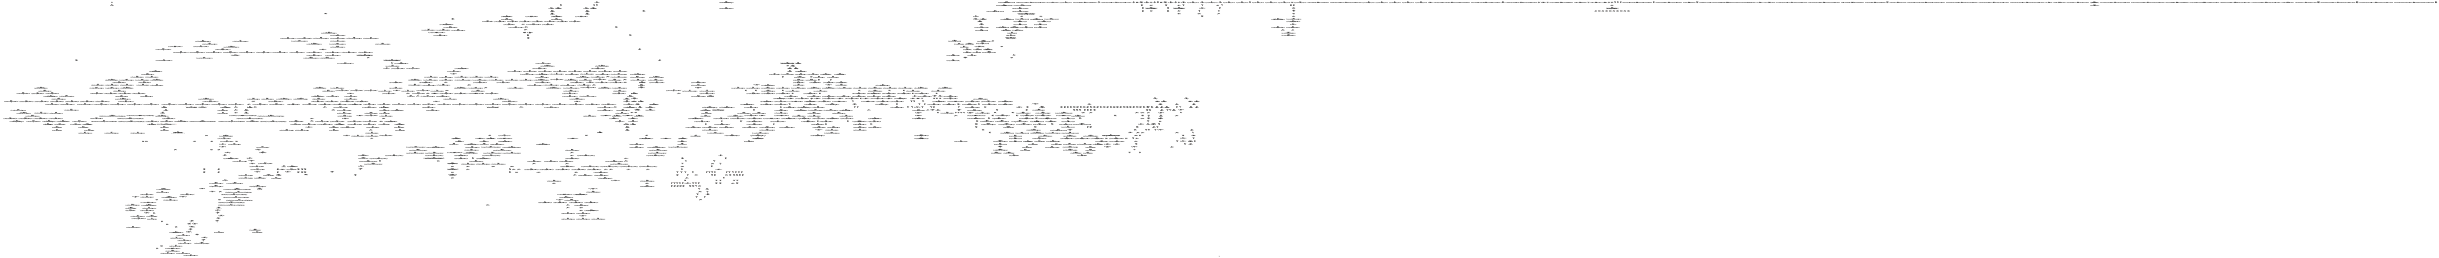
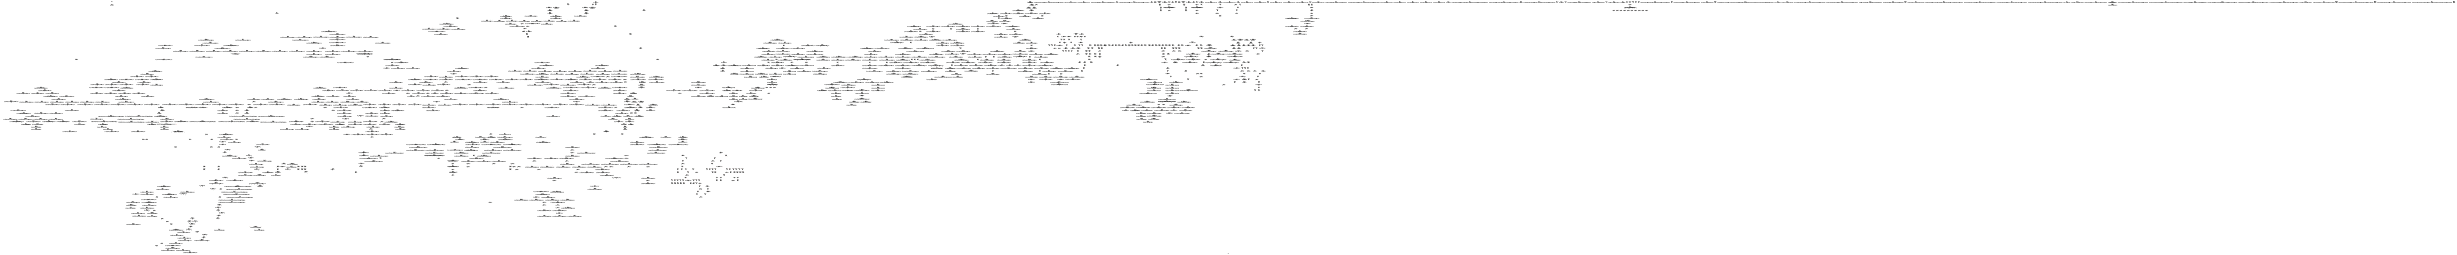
node "NodeID: 274": removed
